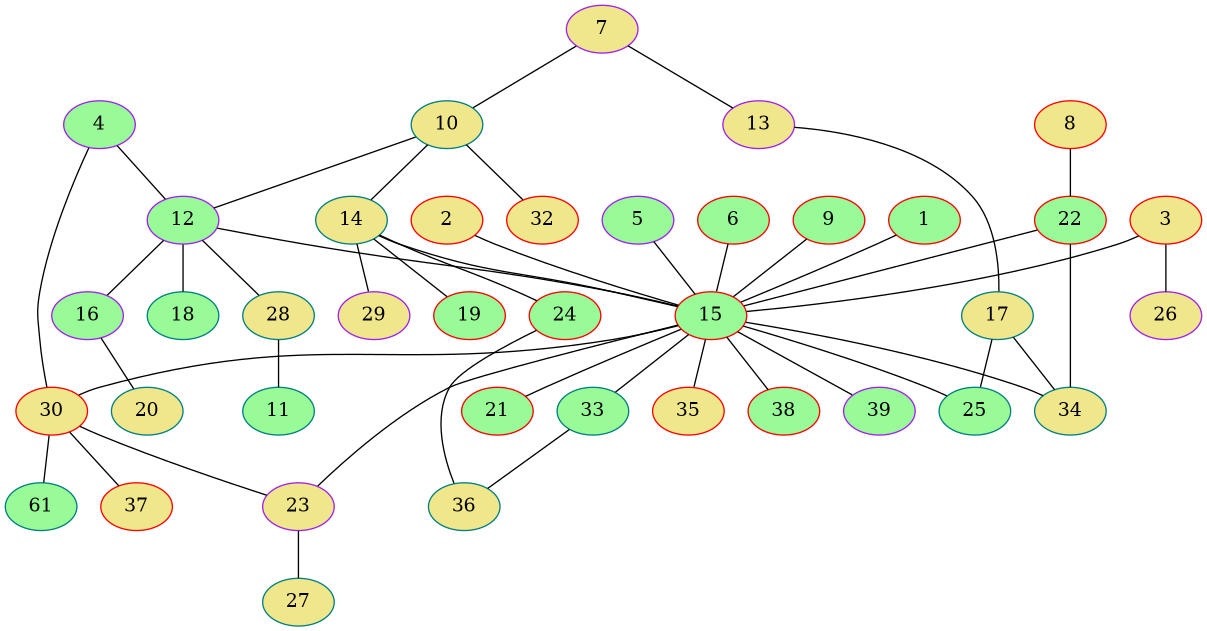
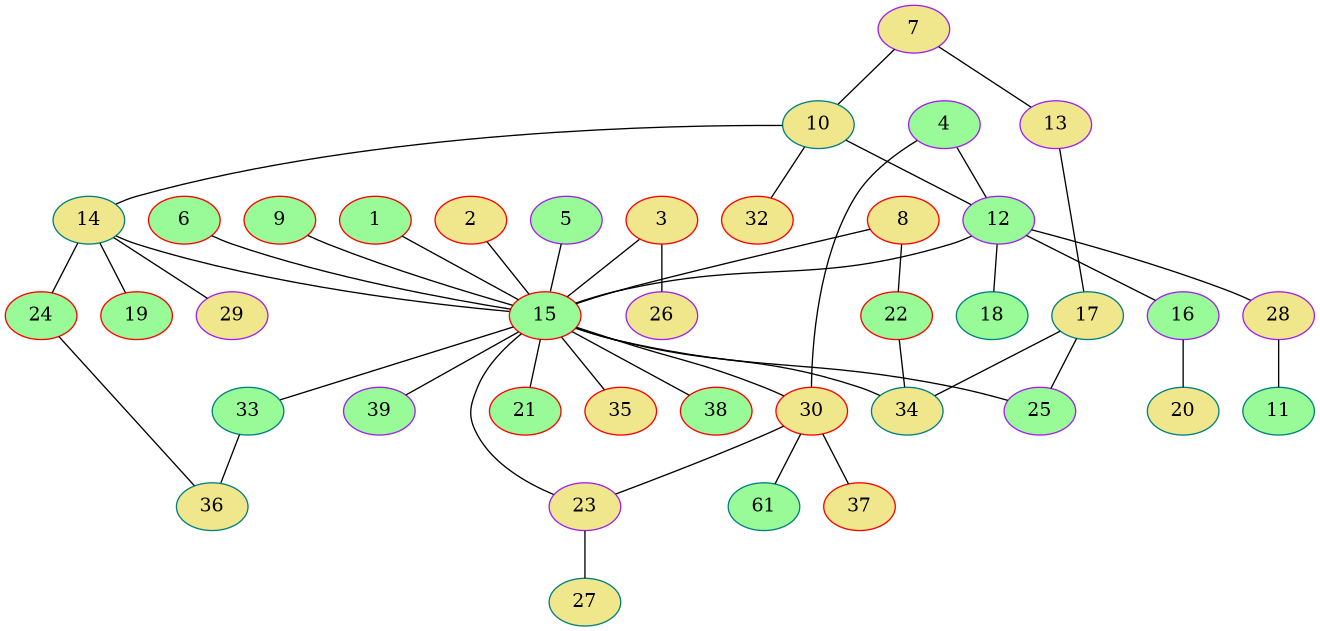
edge "22" -- "15": now "8" -- "15"
node "28": color teal -> purple
node "25": color teal -> purple
